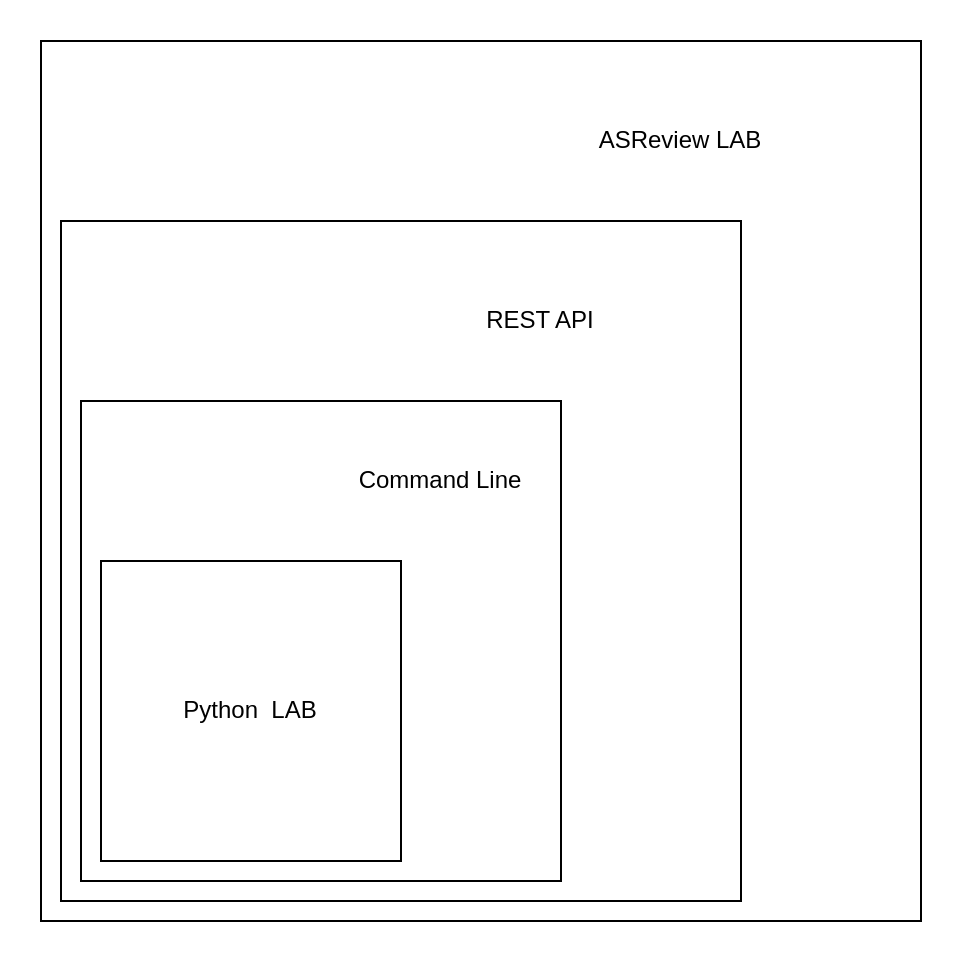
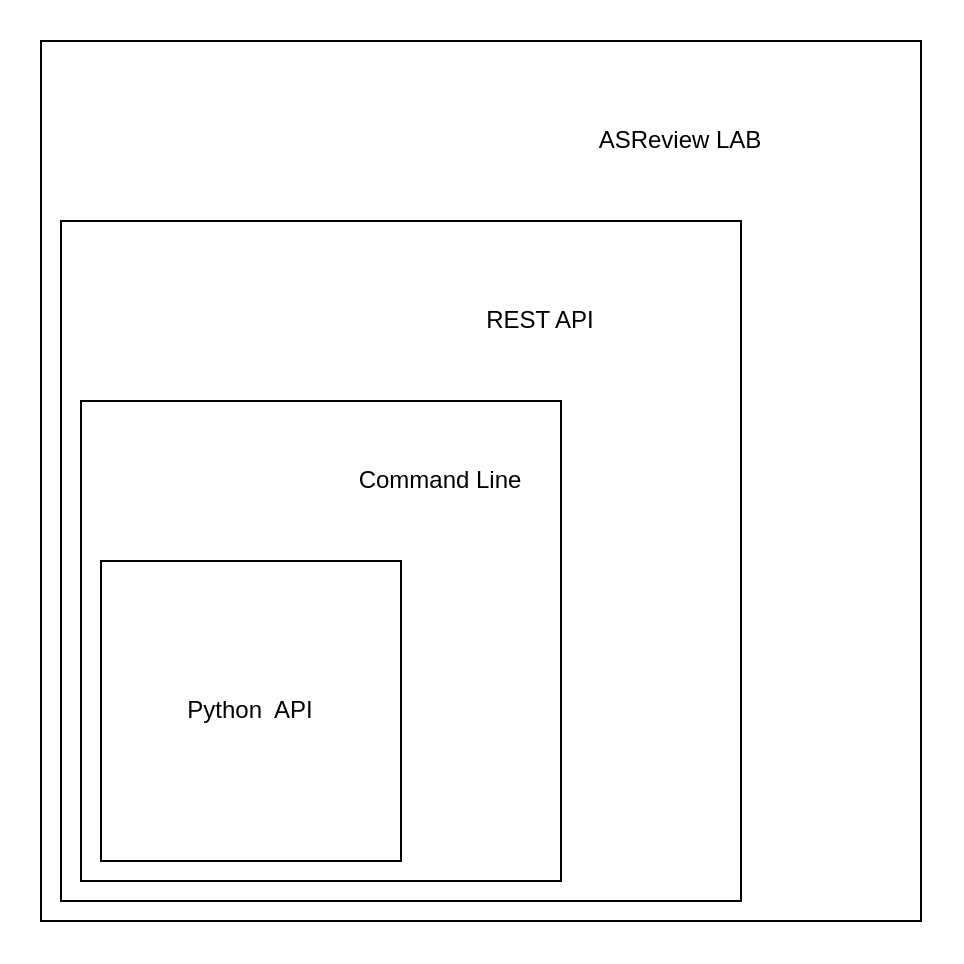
node "Python LAB": label "Python LAB" -> "Python API"
